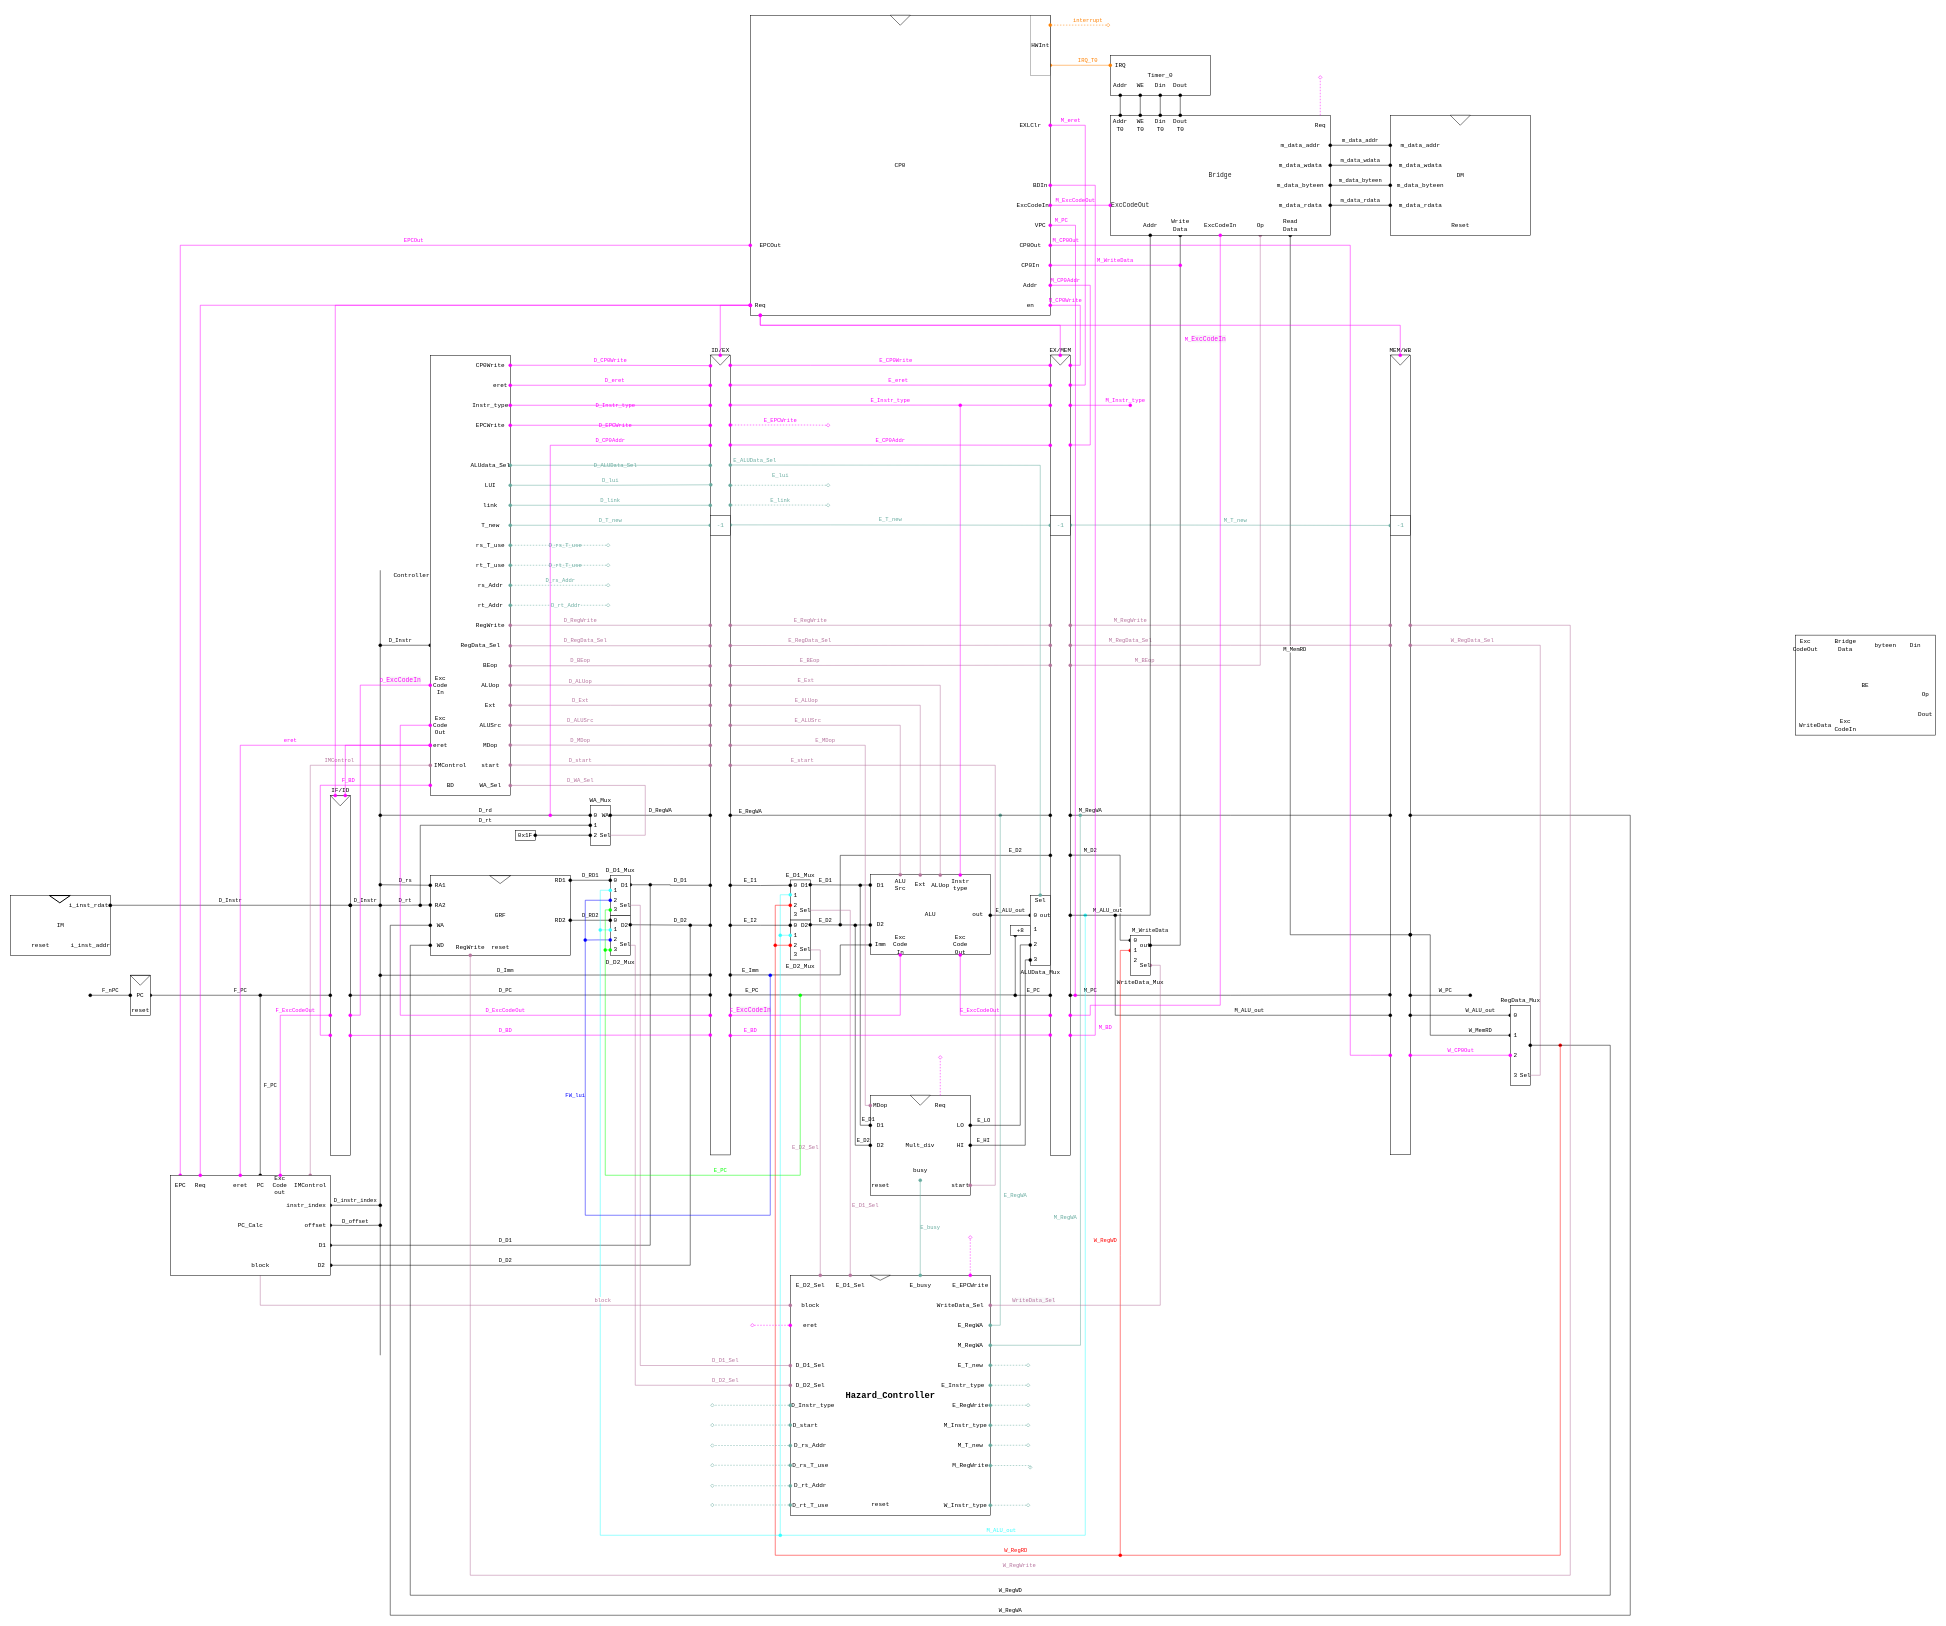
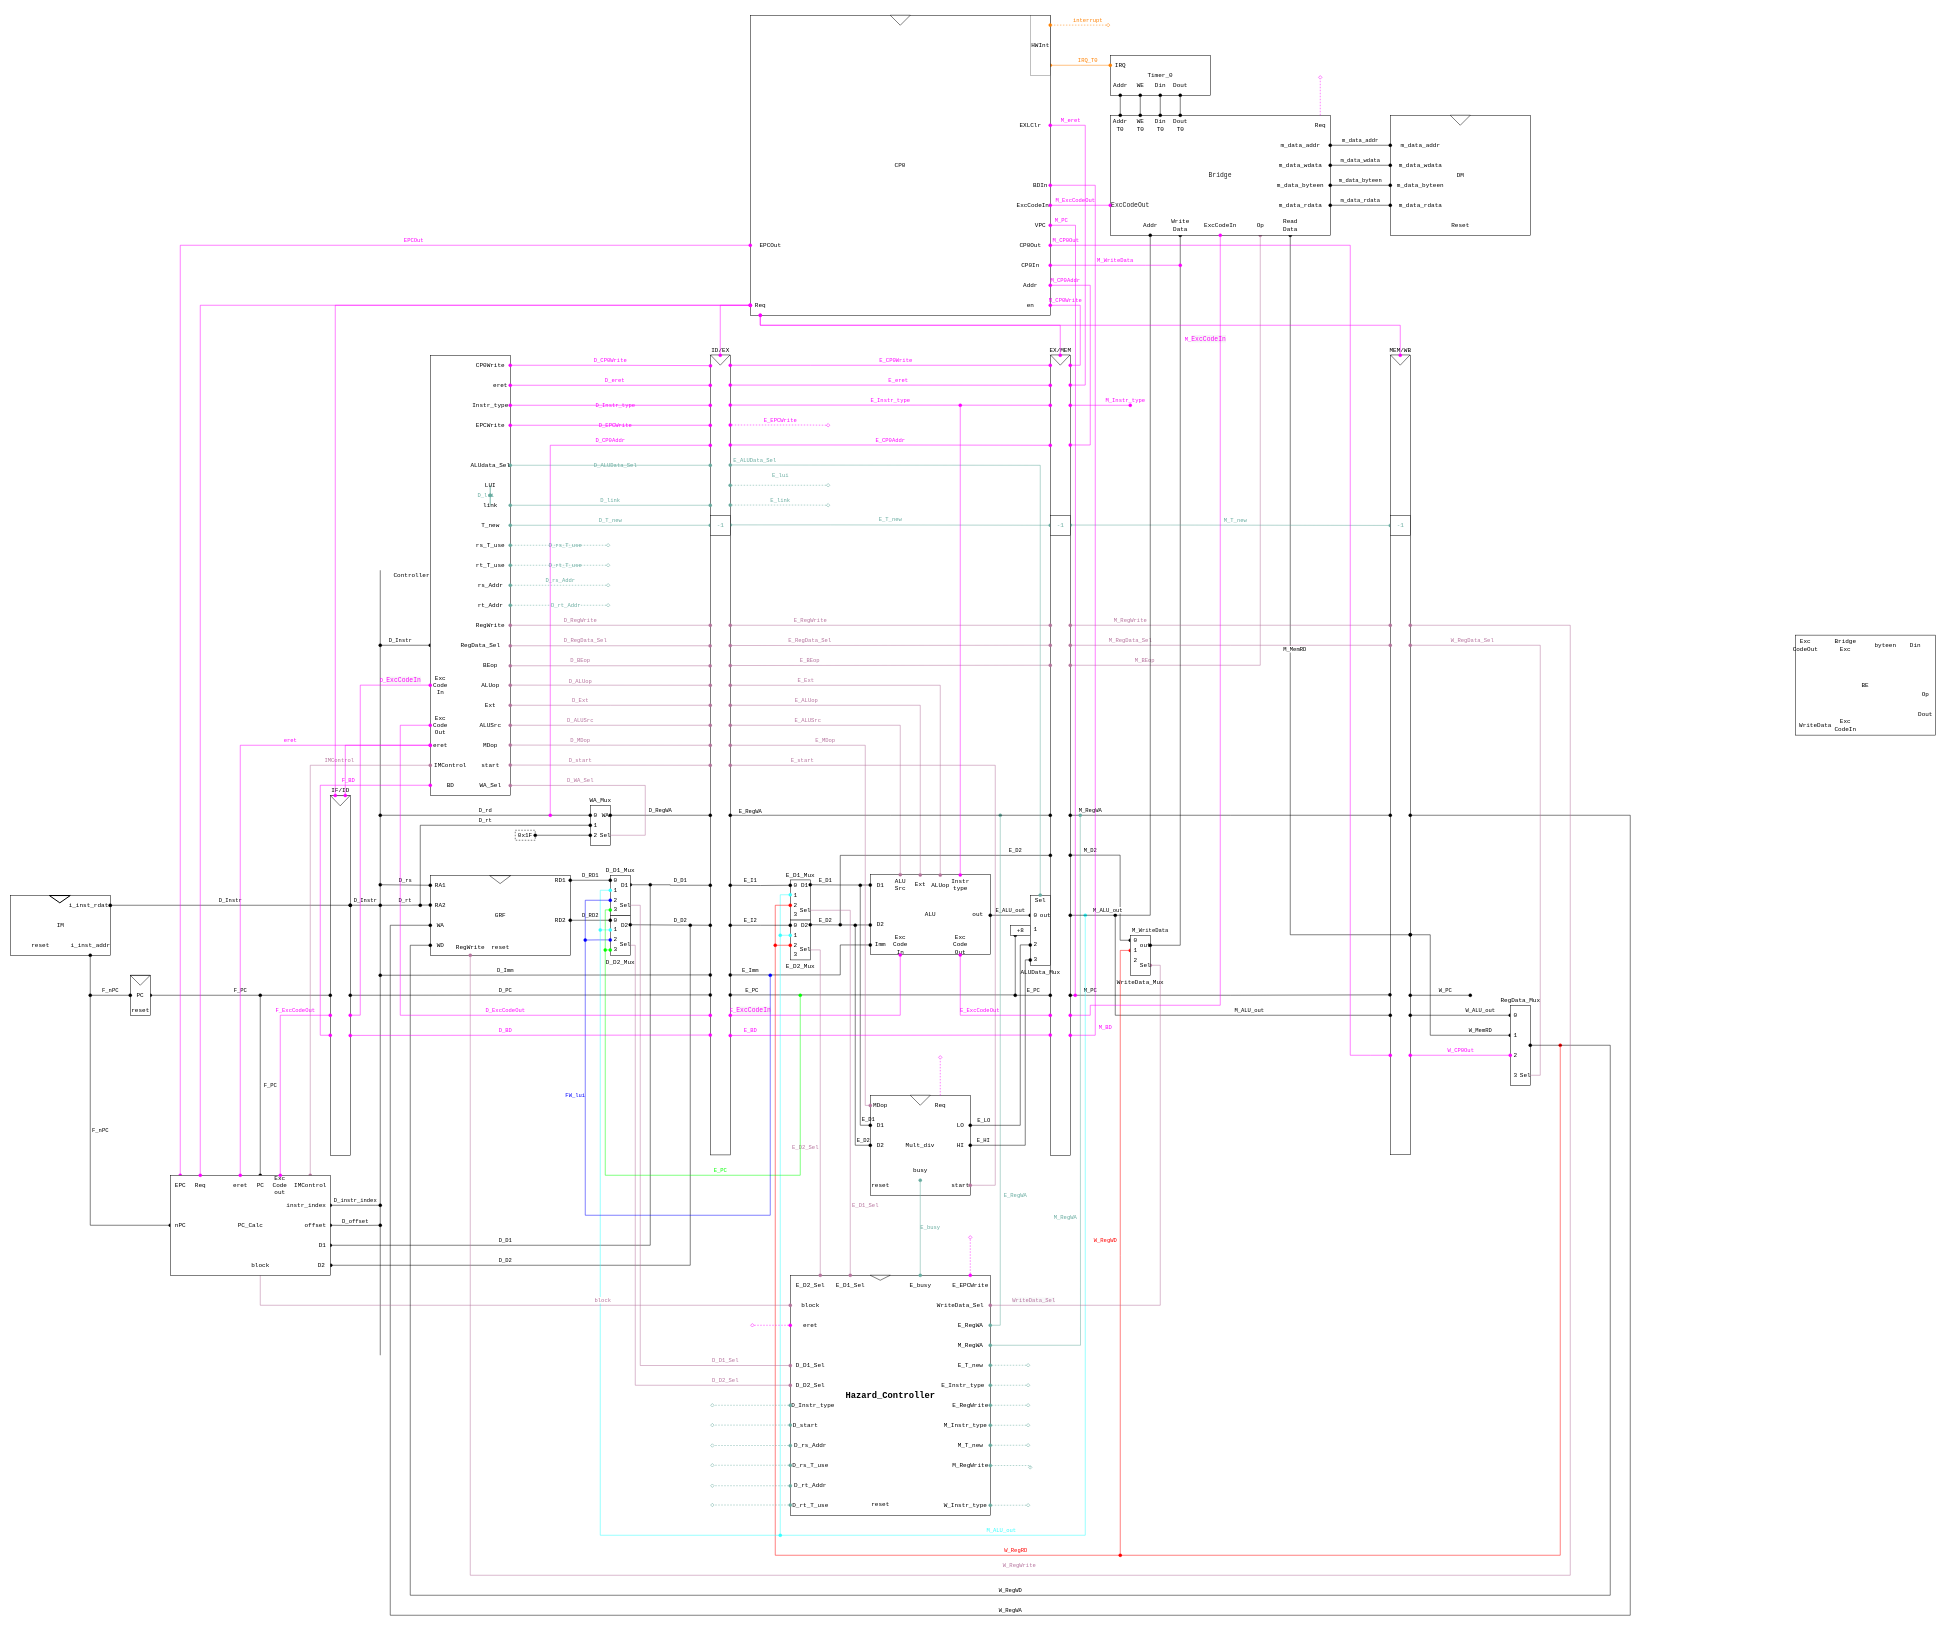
edge "LUI" -- "ID/EX": now "LUI" -- "link"
node "Bridge Data": label "Bridge Data" -> "Bridge Exc"
node "0x1F": style solid -> dashed
edge "i_inst_addr" -- "nPC": added, label "F_nPC"
node "nPC": added
